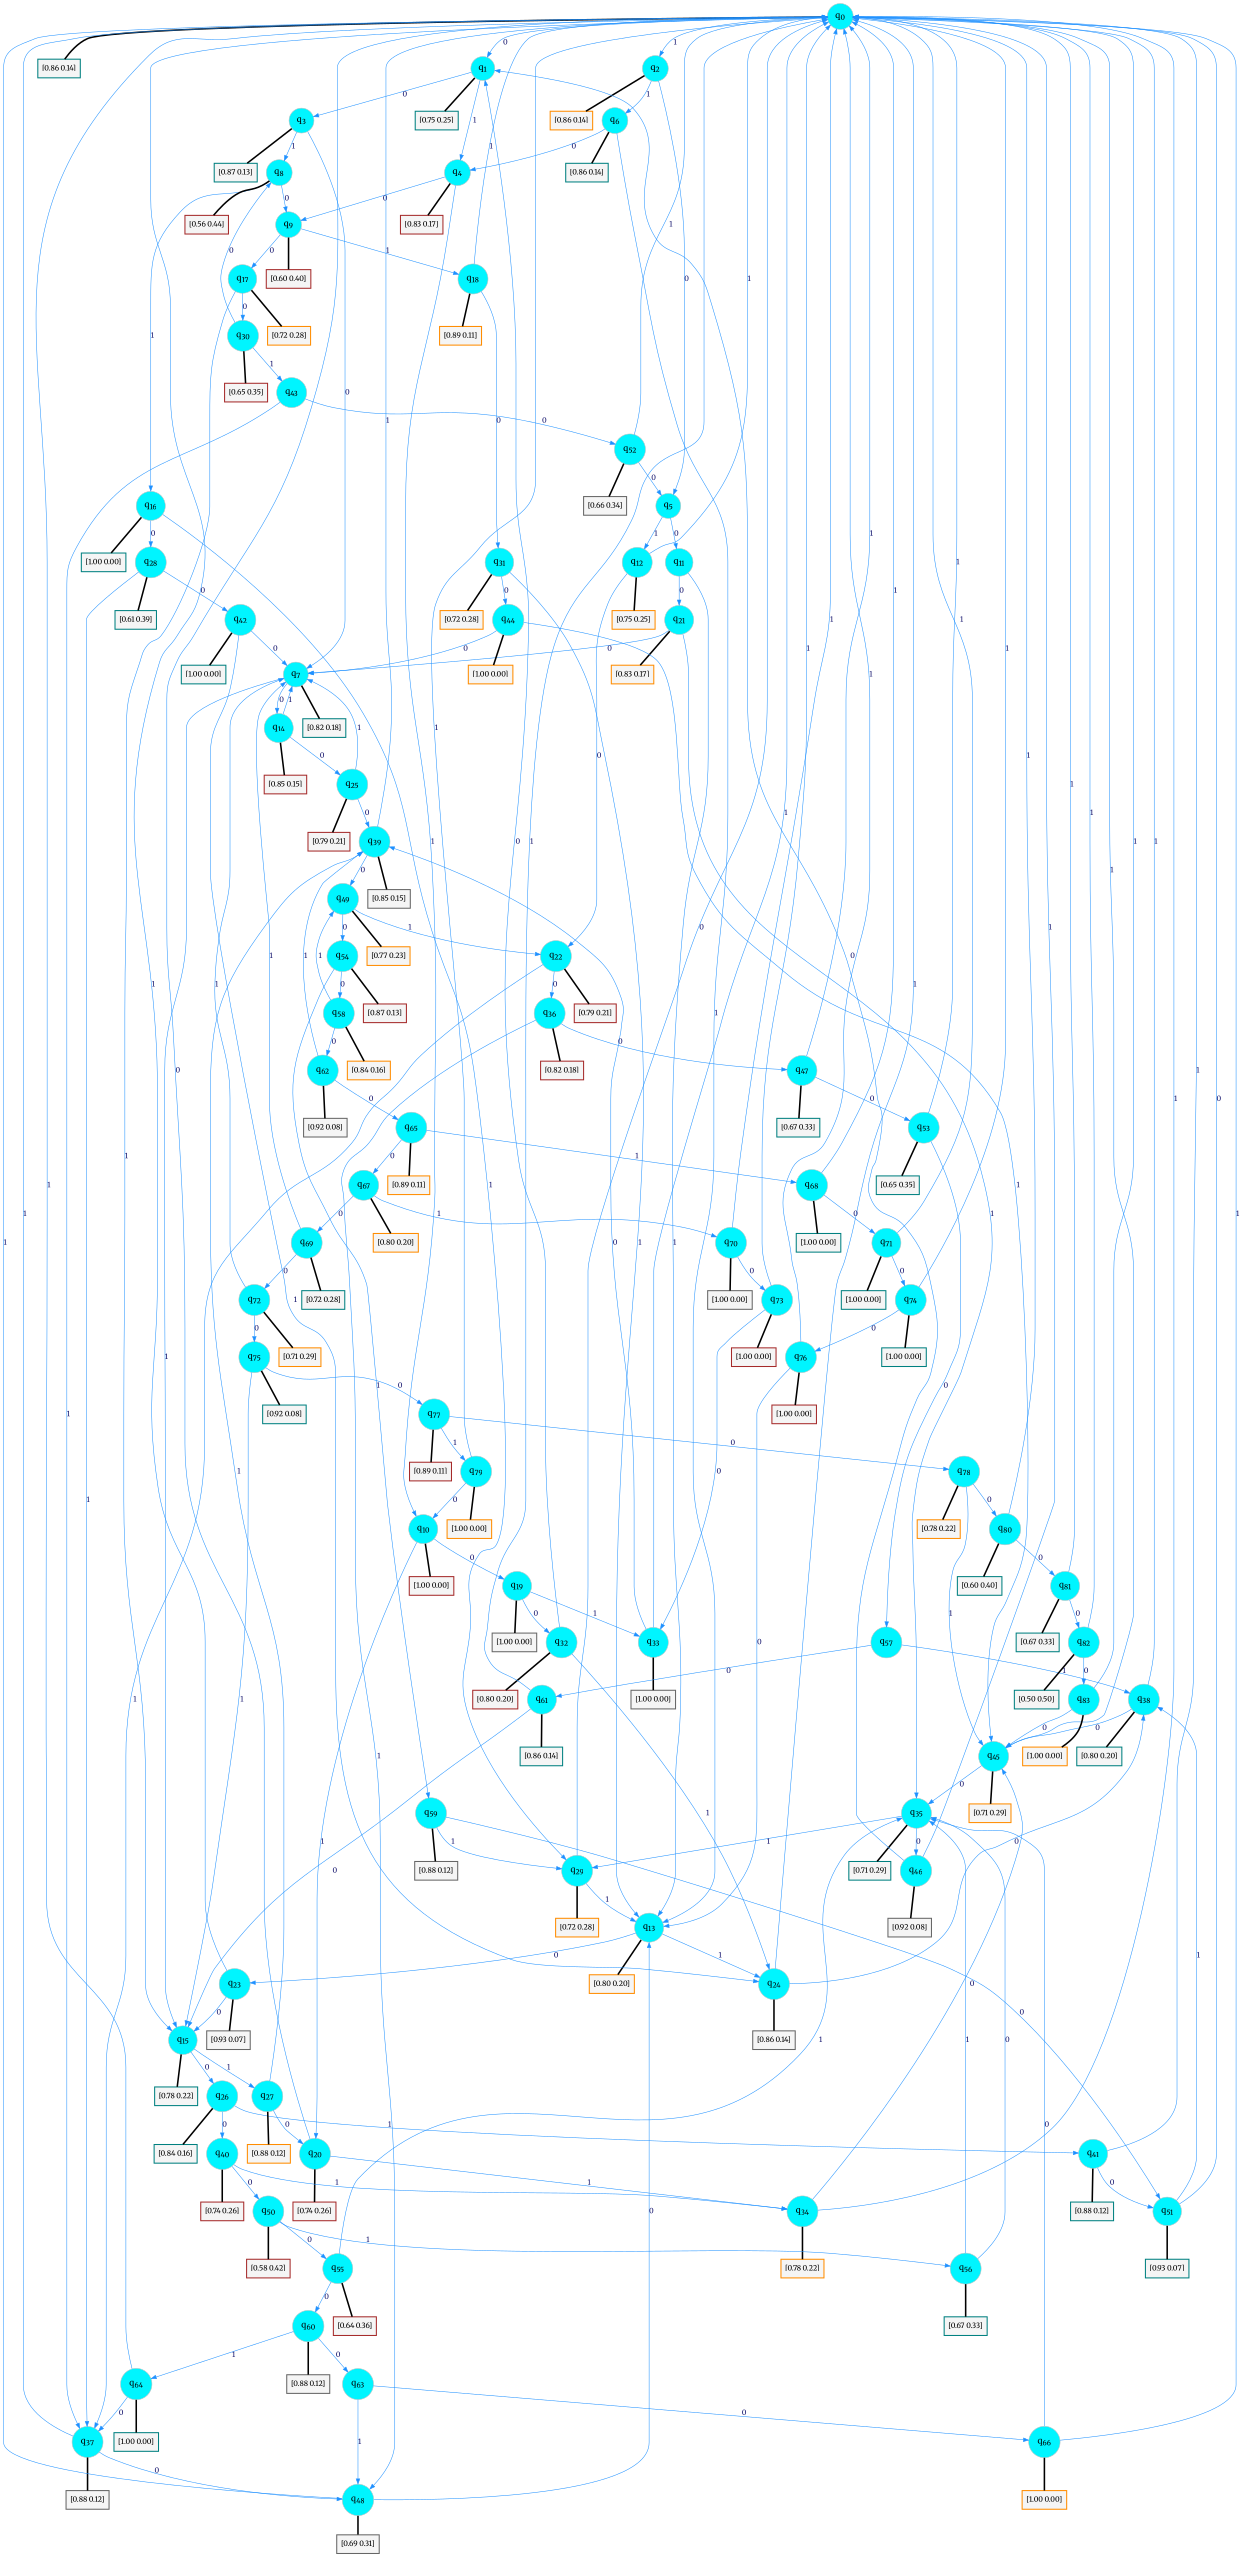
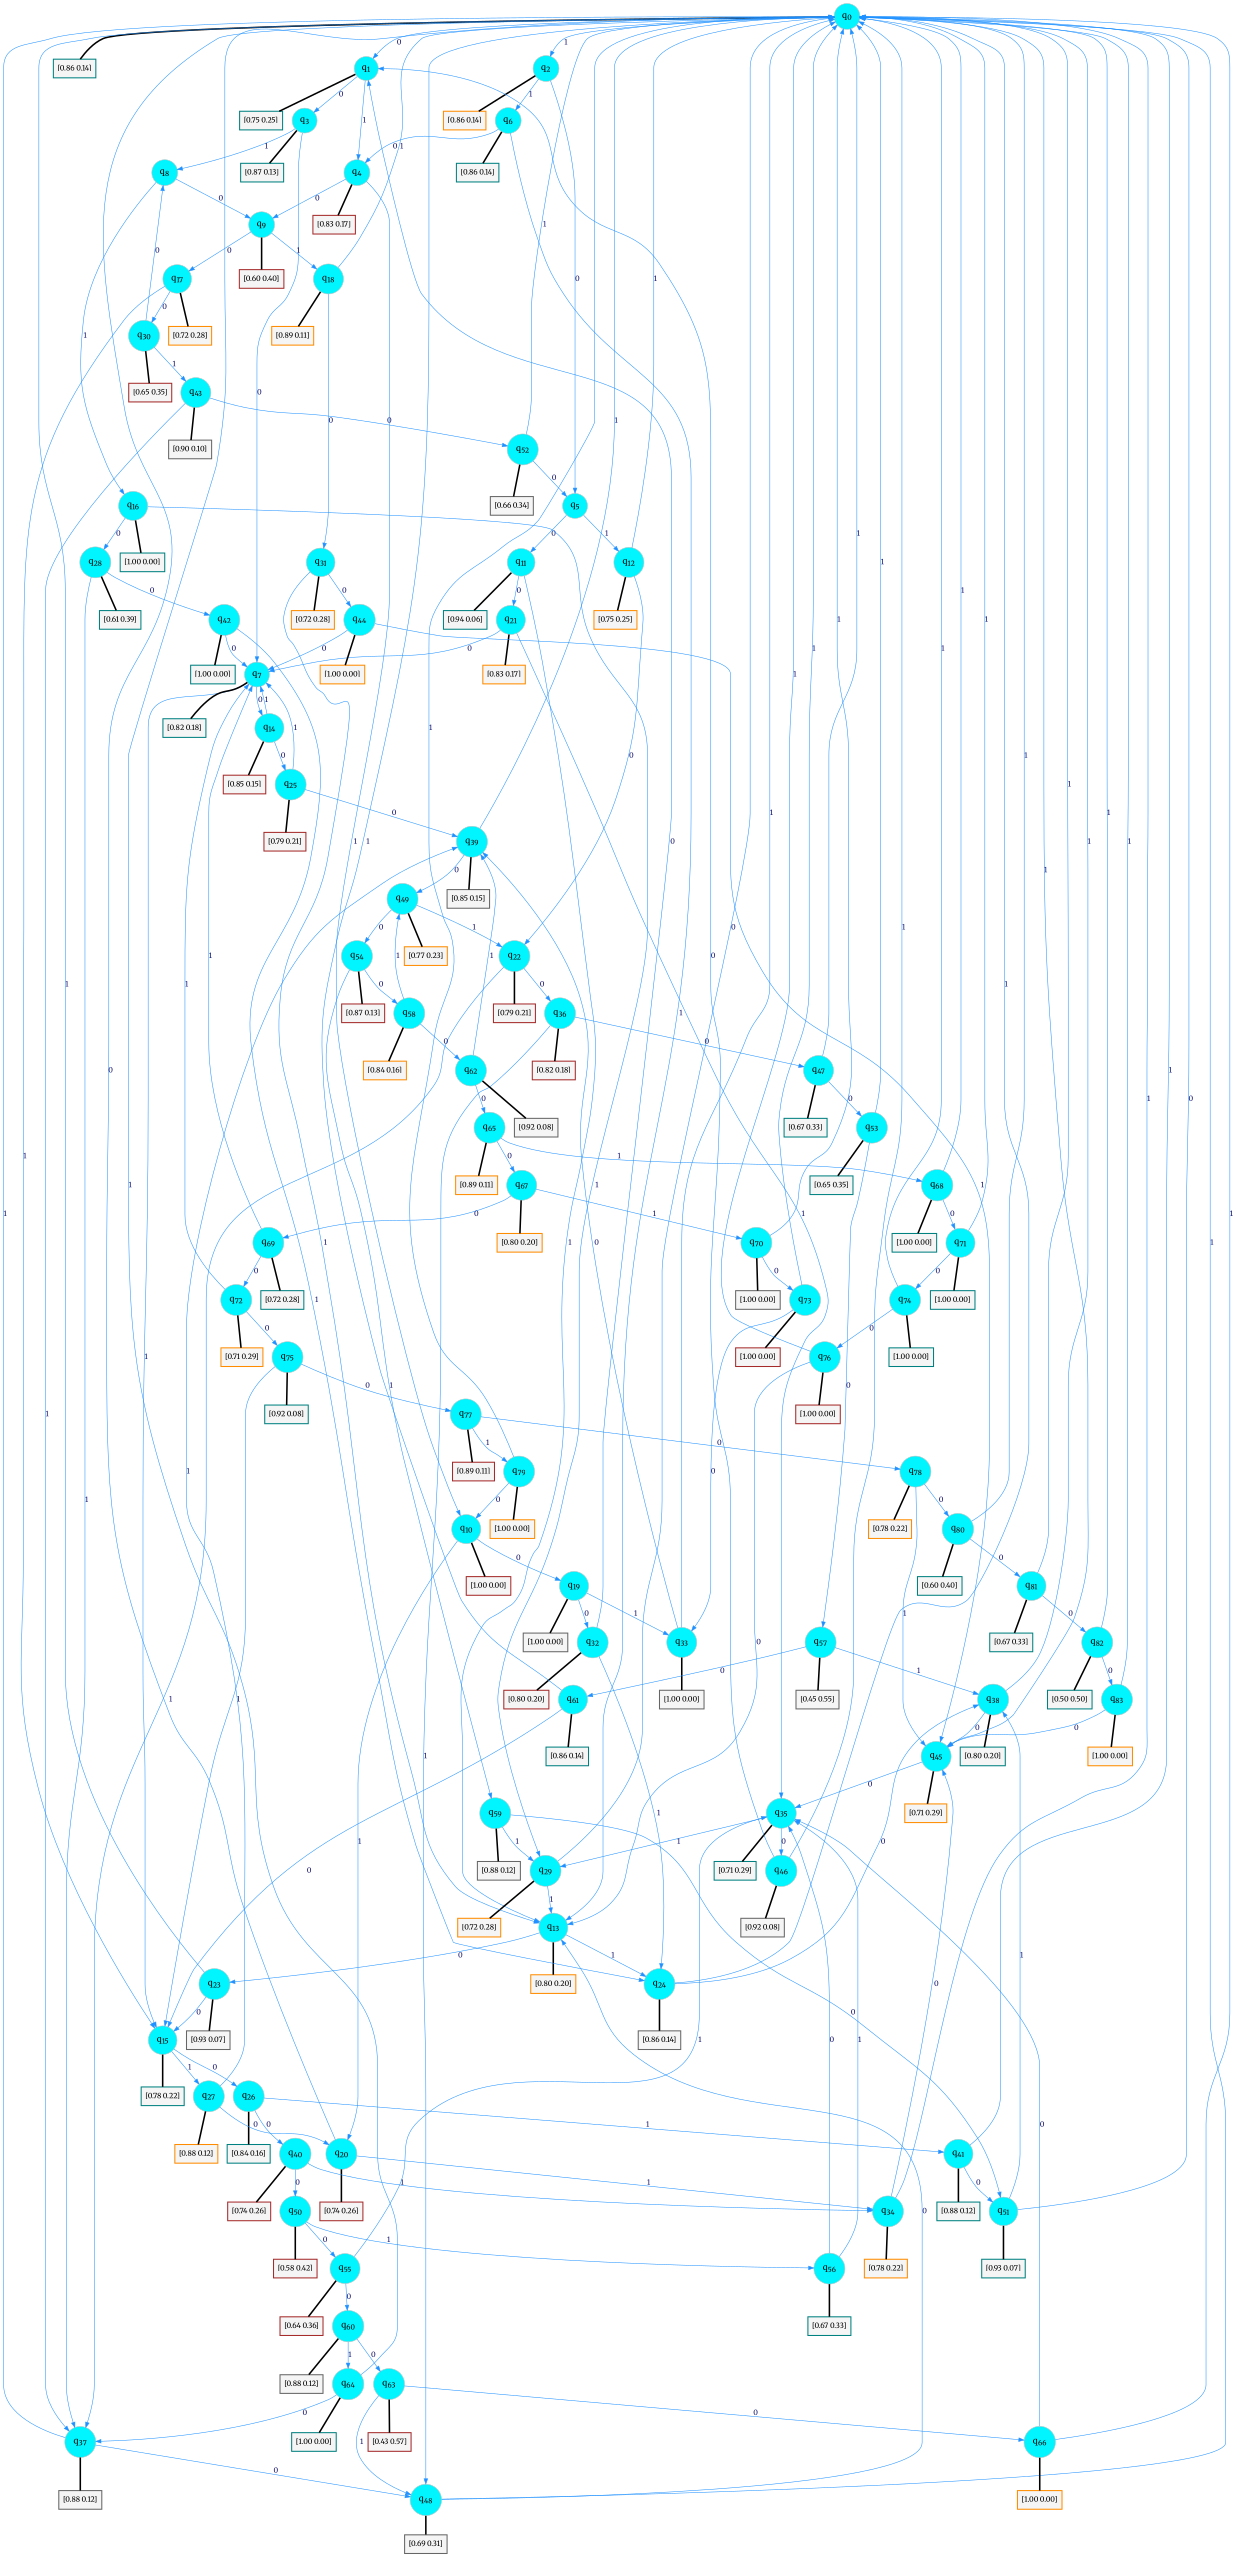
node "[0.56 0.44]": removed
node "[0.90 0.10]": added
node "[0.94 0.06]": added
node "[0.45 0.55]": added
node "[0.43 0.57]": added
